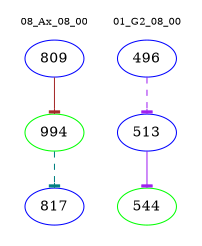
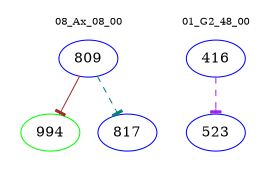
cluster "01_G2_08_00": label "01_G2_08_00" -> "01_G2_48_00"
node "496": label "496" -> "416"
node "513": label "513" -> "523"
edge "994" -> "817": now "809" -> "817"
node "544": removed
